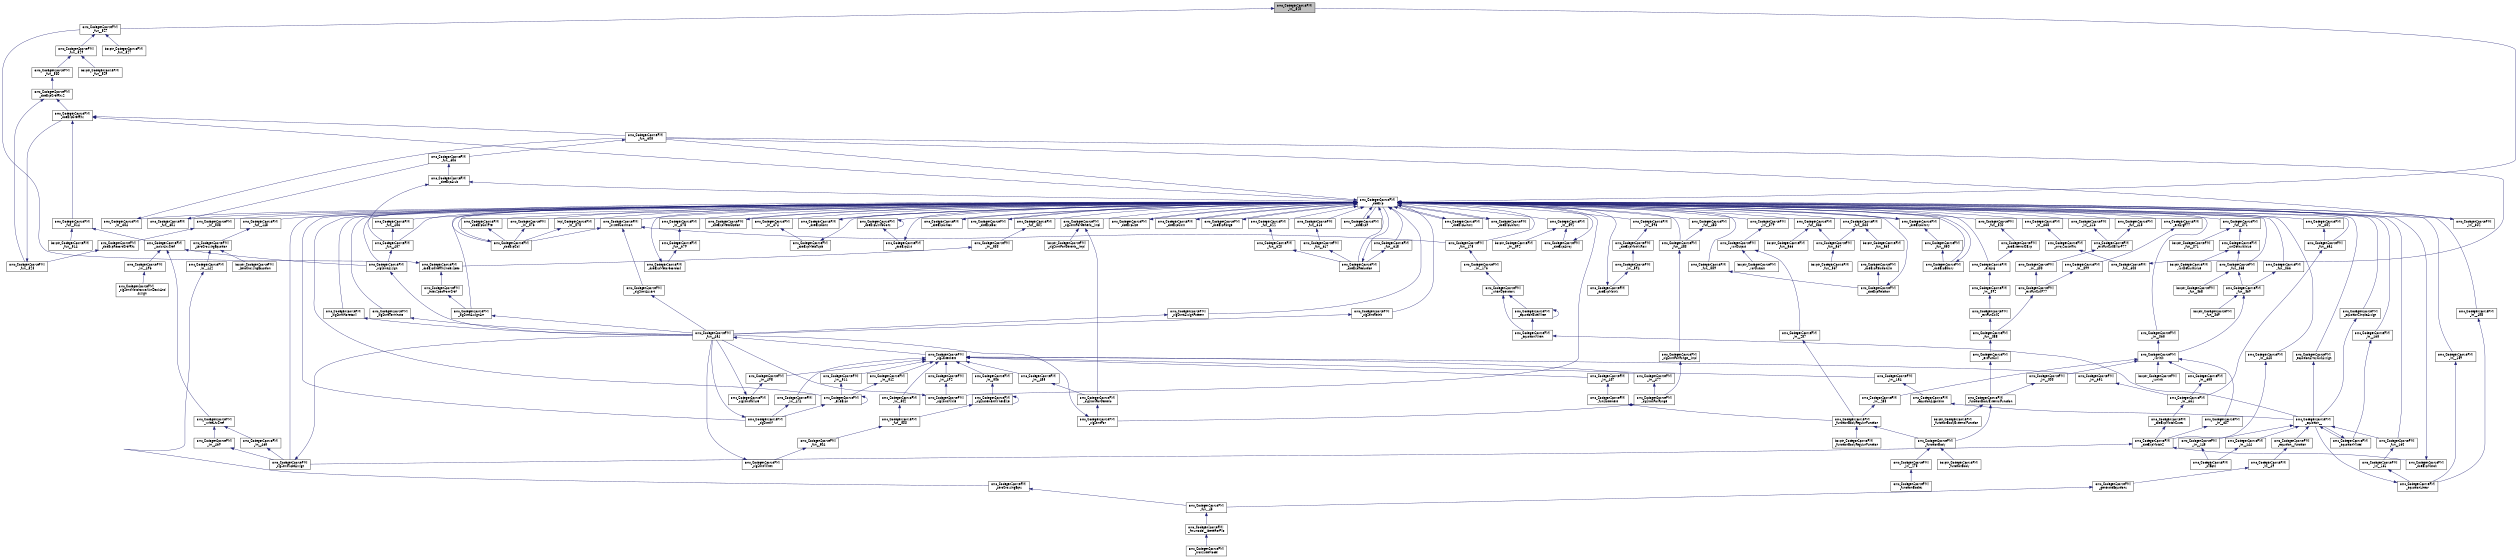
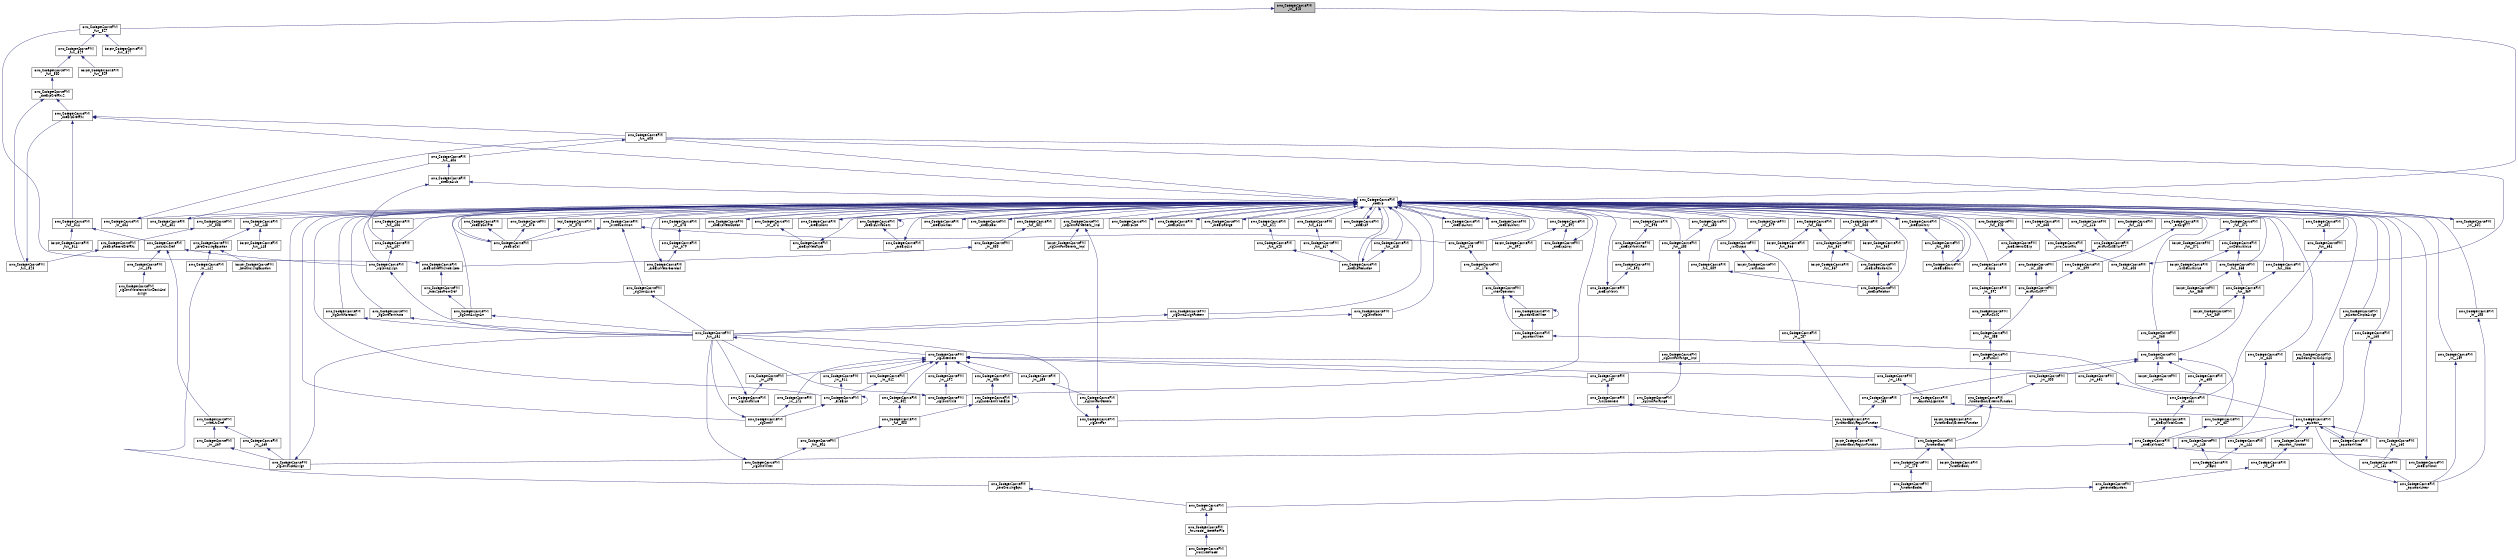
node "boxptr_CodegenSparseFMI _fun__148": added
edge "omc_CodegenSparseFMI _daeExpRelationSim" -> "omc_CodegenSparseFMI _fun__567": added
node "omc_CodegenSparseFMI _lm__477": removed
